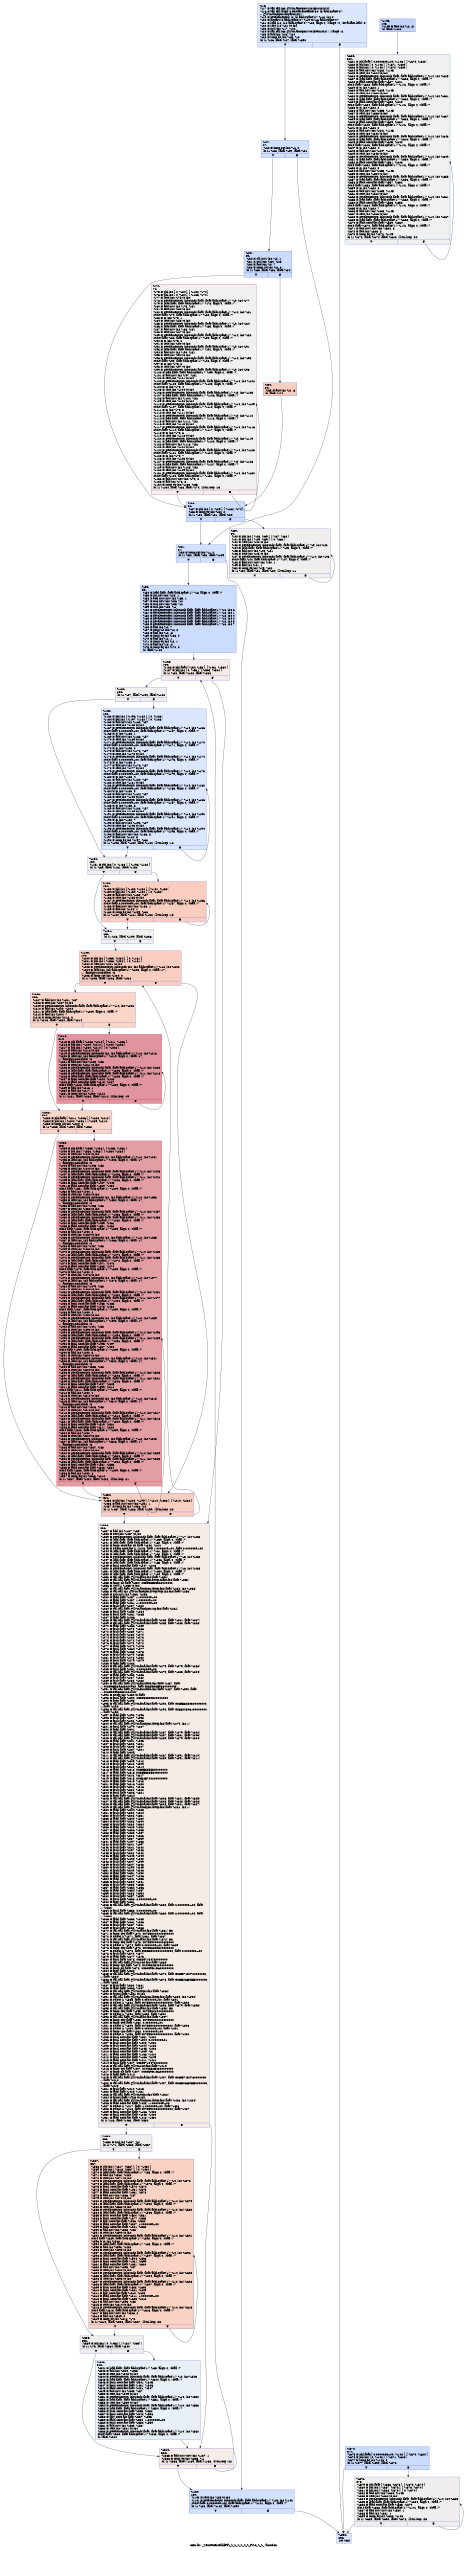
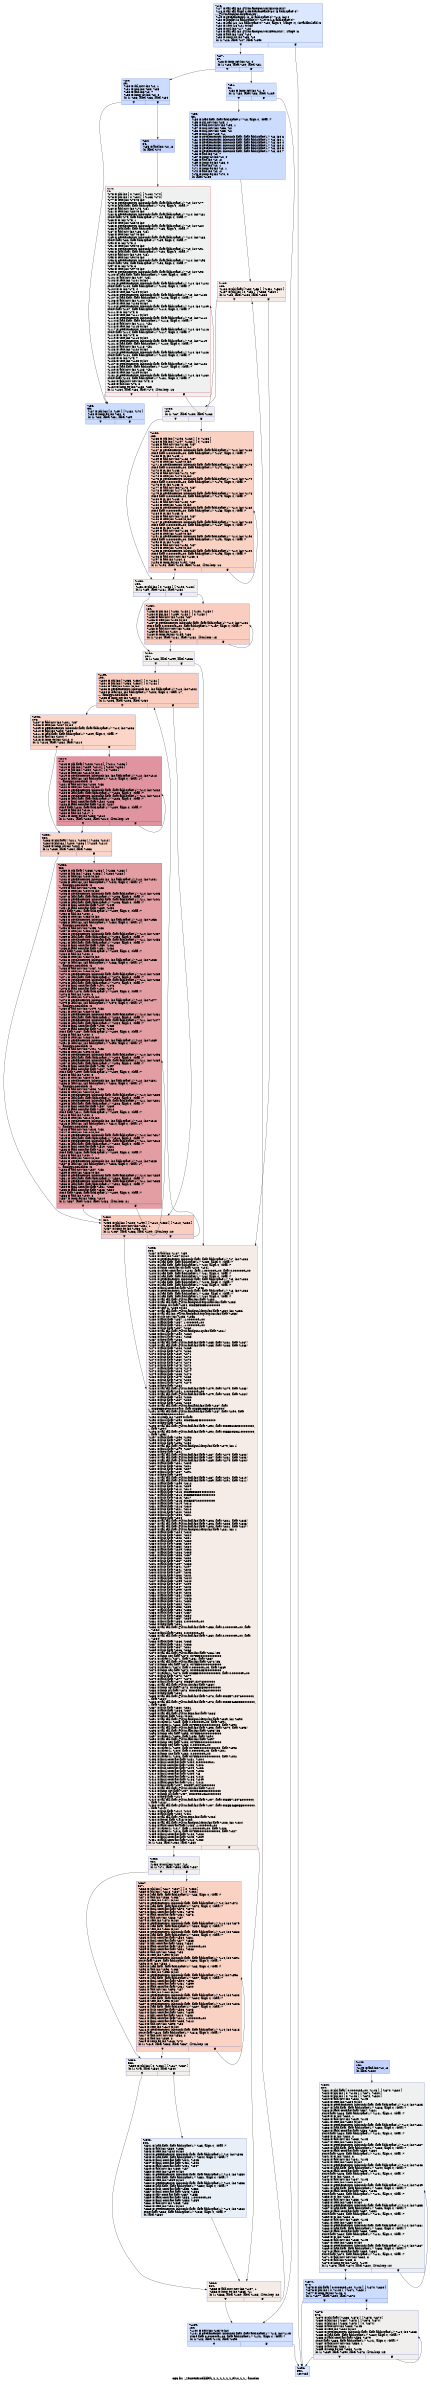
node "%34:": fillcolor #f2907270 -> #779af770
edge "%34:" -> "%36:": now "%34:" -> "%74:"
edge "%36:" -> "%51:": removed
node "%39:": removed
node "%162:": fillcolor #aec9fc70 -> #f4987a70
edge "%161:" -> "%236:": added
edge "%620:" -> "%674:": added
